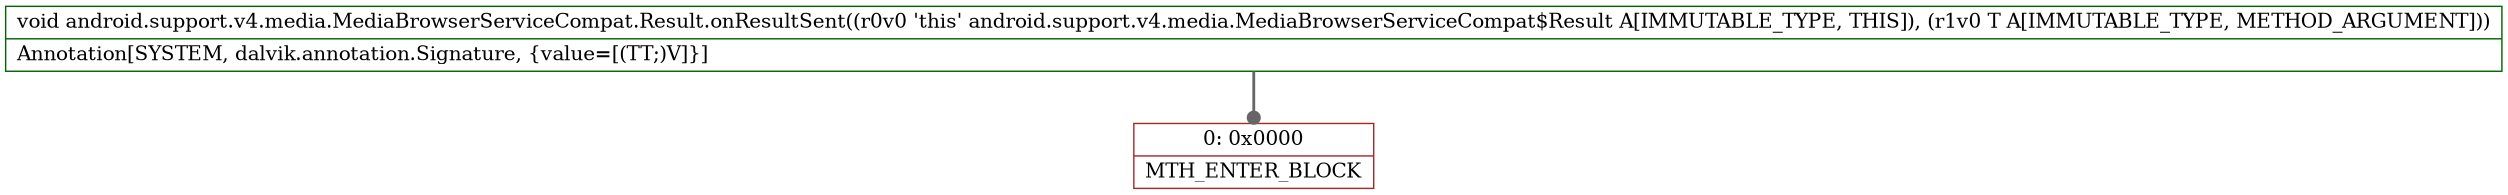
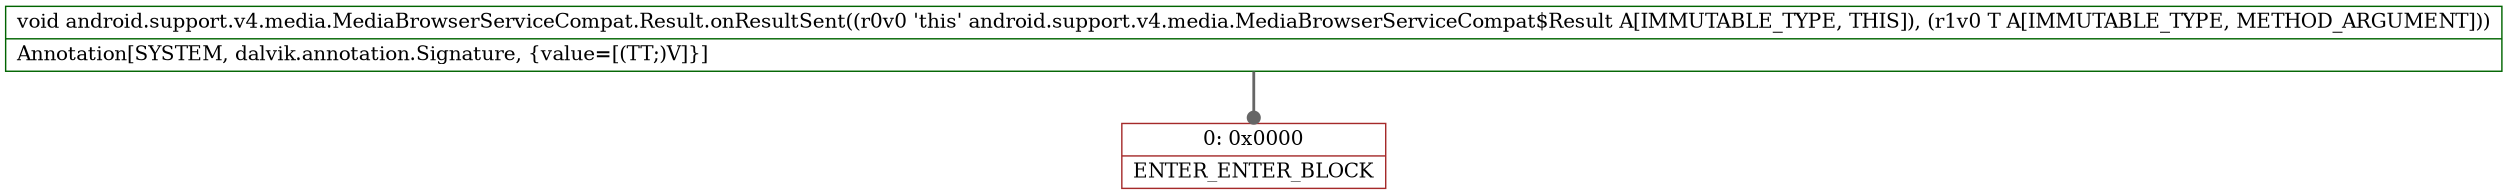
node "0: 0x0000": text "MTH_ENTER_BLOCK" -> "ENTER_ENTER_BLOCK"
